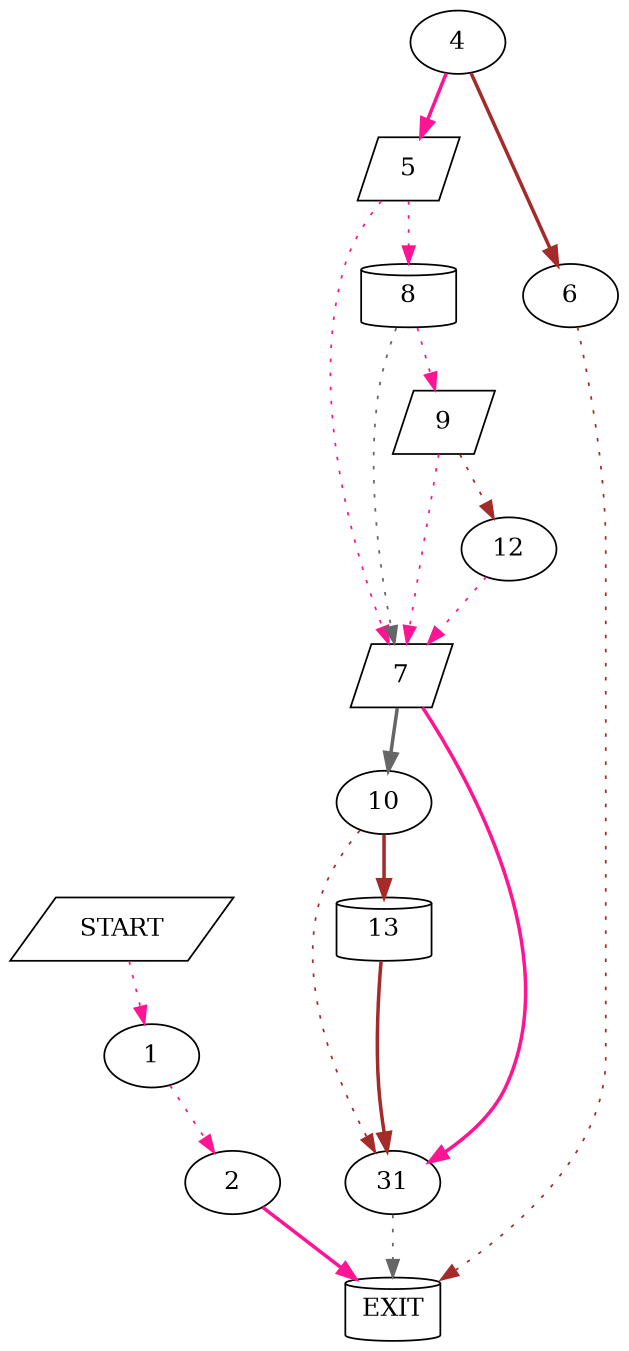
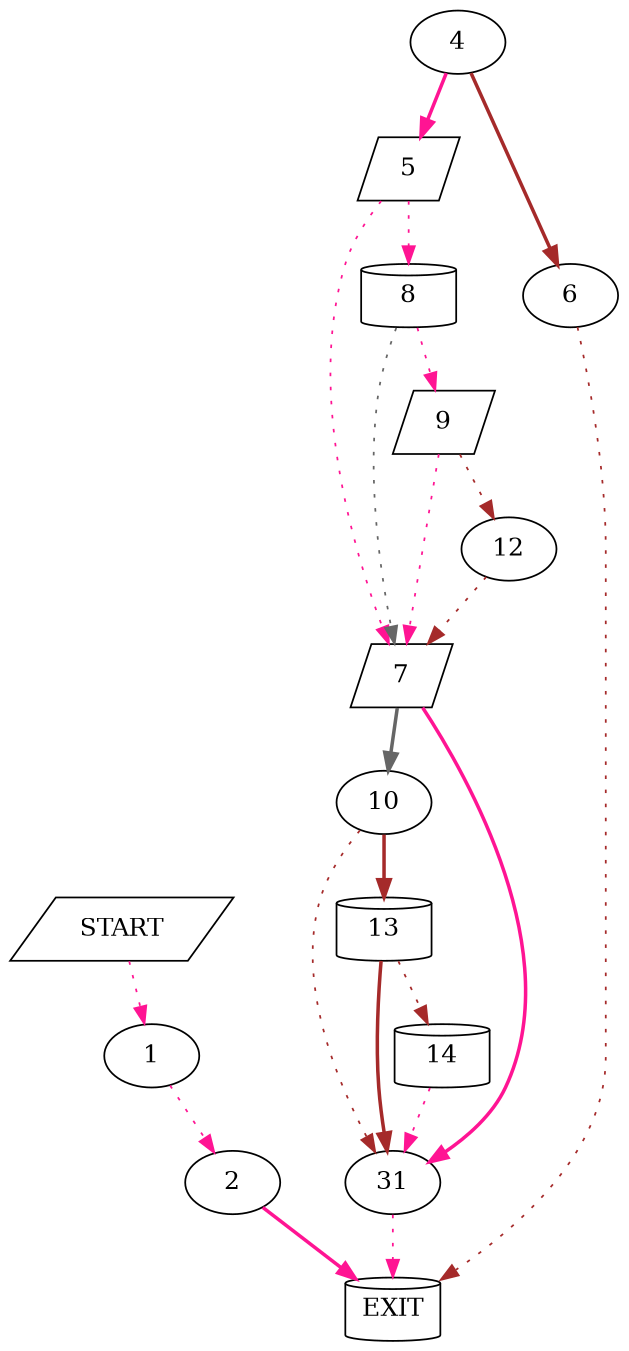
edge "12" -> "7": color deeppink -> brown
node "14": added
edge "31" -> "EXIT": color gray40 -> deeppink
